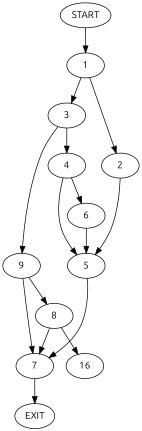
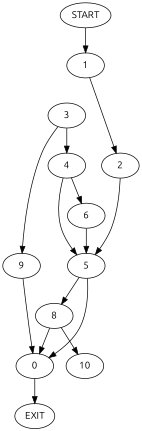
edge "1" -> "3": removed
edge "9" -> "8": now "5" -> "8"
node "7": label "7" -> "0"
node "16": label "16" -> "10"
